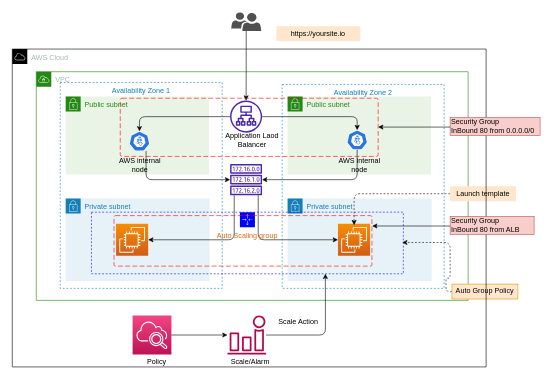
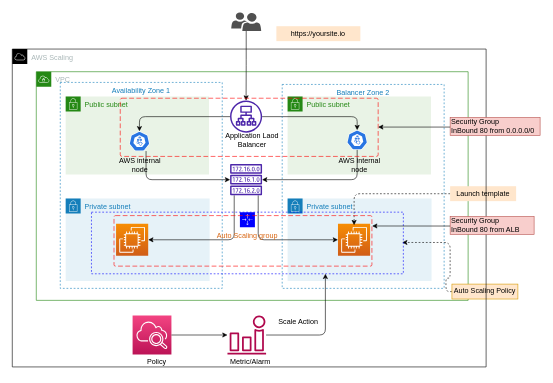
node "AWS Cloud": label "AWS Cloud" -> "AWS Scaling"
node "Availability Zone 2": label "Availability Zone 2" -> "Balancer Zone 2"
node "Auto Group Policy": label "Auto Group Policy" -> "Auto Scaling Policy"
node "Scale/Alarm": label "Scale/Alarm" -> "Metric/Alarm"
